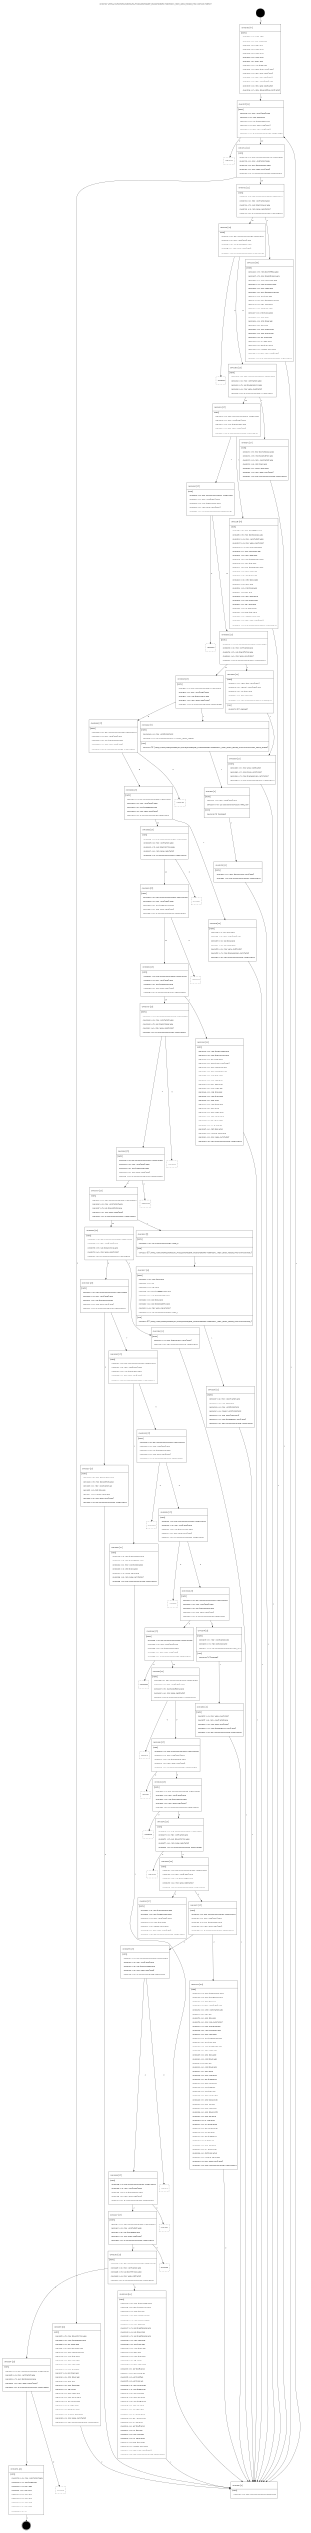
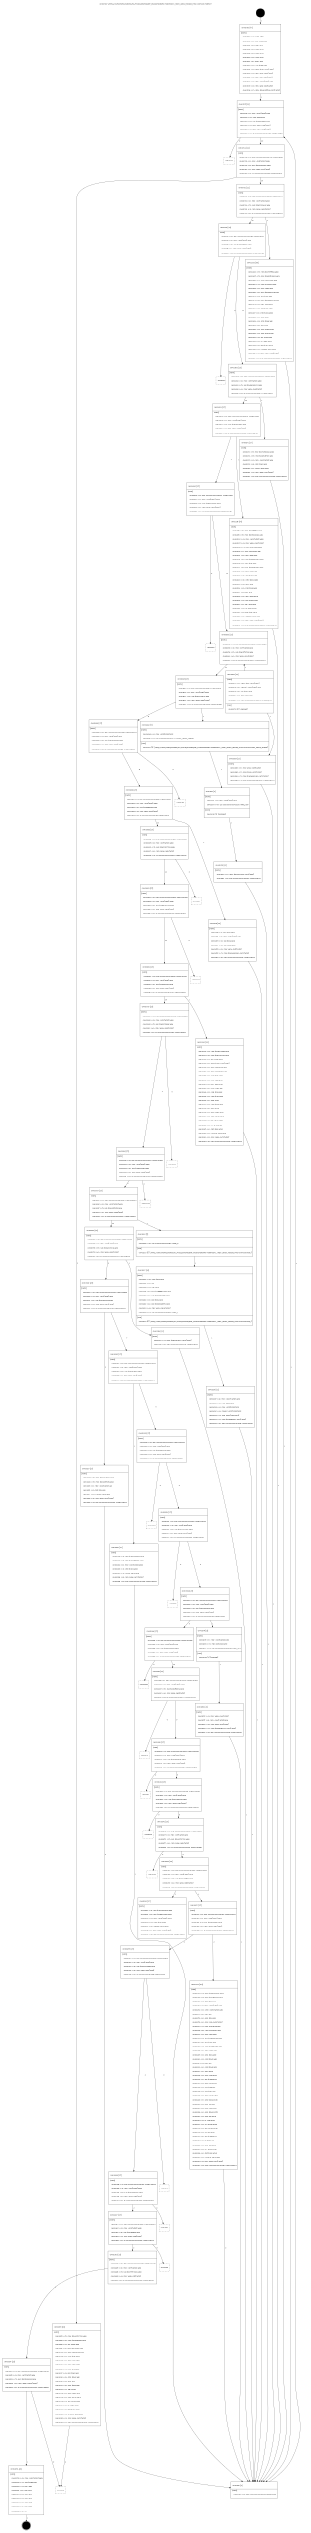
edge "0x401856 [25]" -> "0x401bc2 [23]": reversed
node "0x4020aa [144]": removed
edge "0x401bf0 [83]" -> "0x4022fc [5]": now "0x401bf0 [83]" -> "0x401b12"
